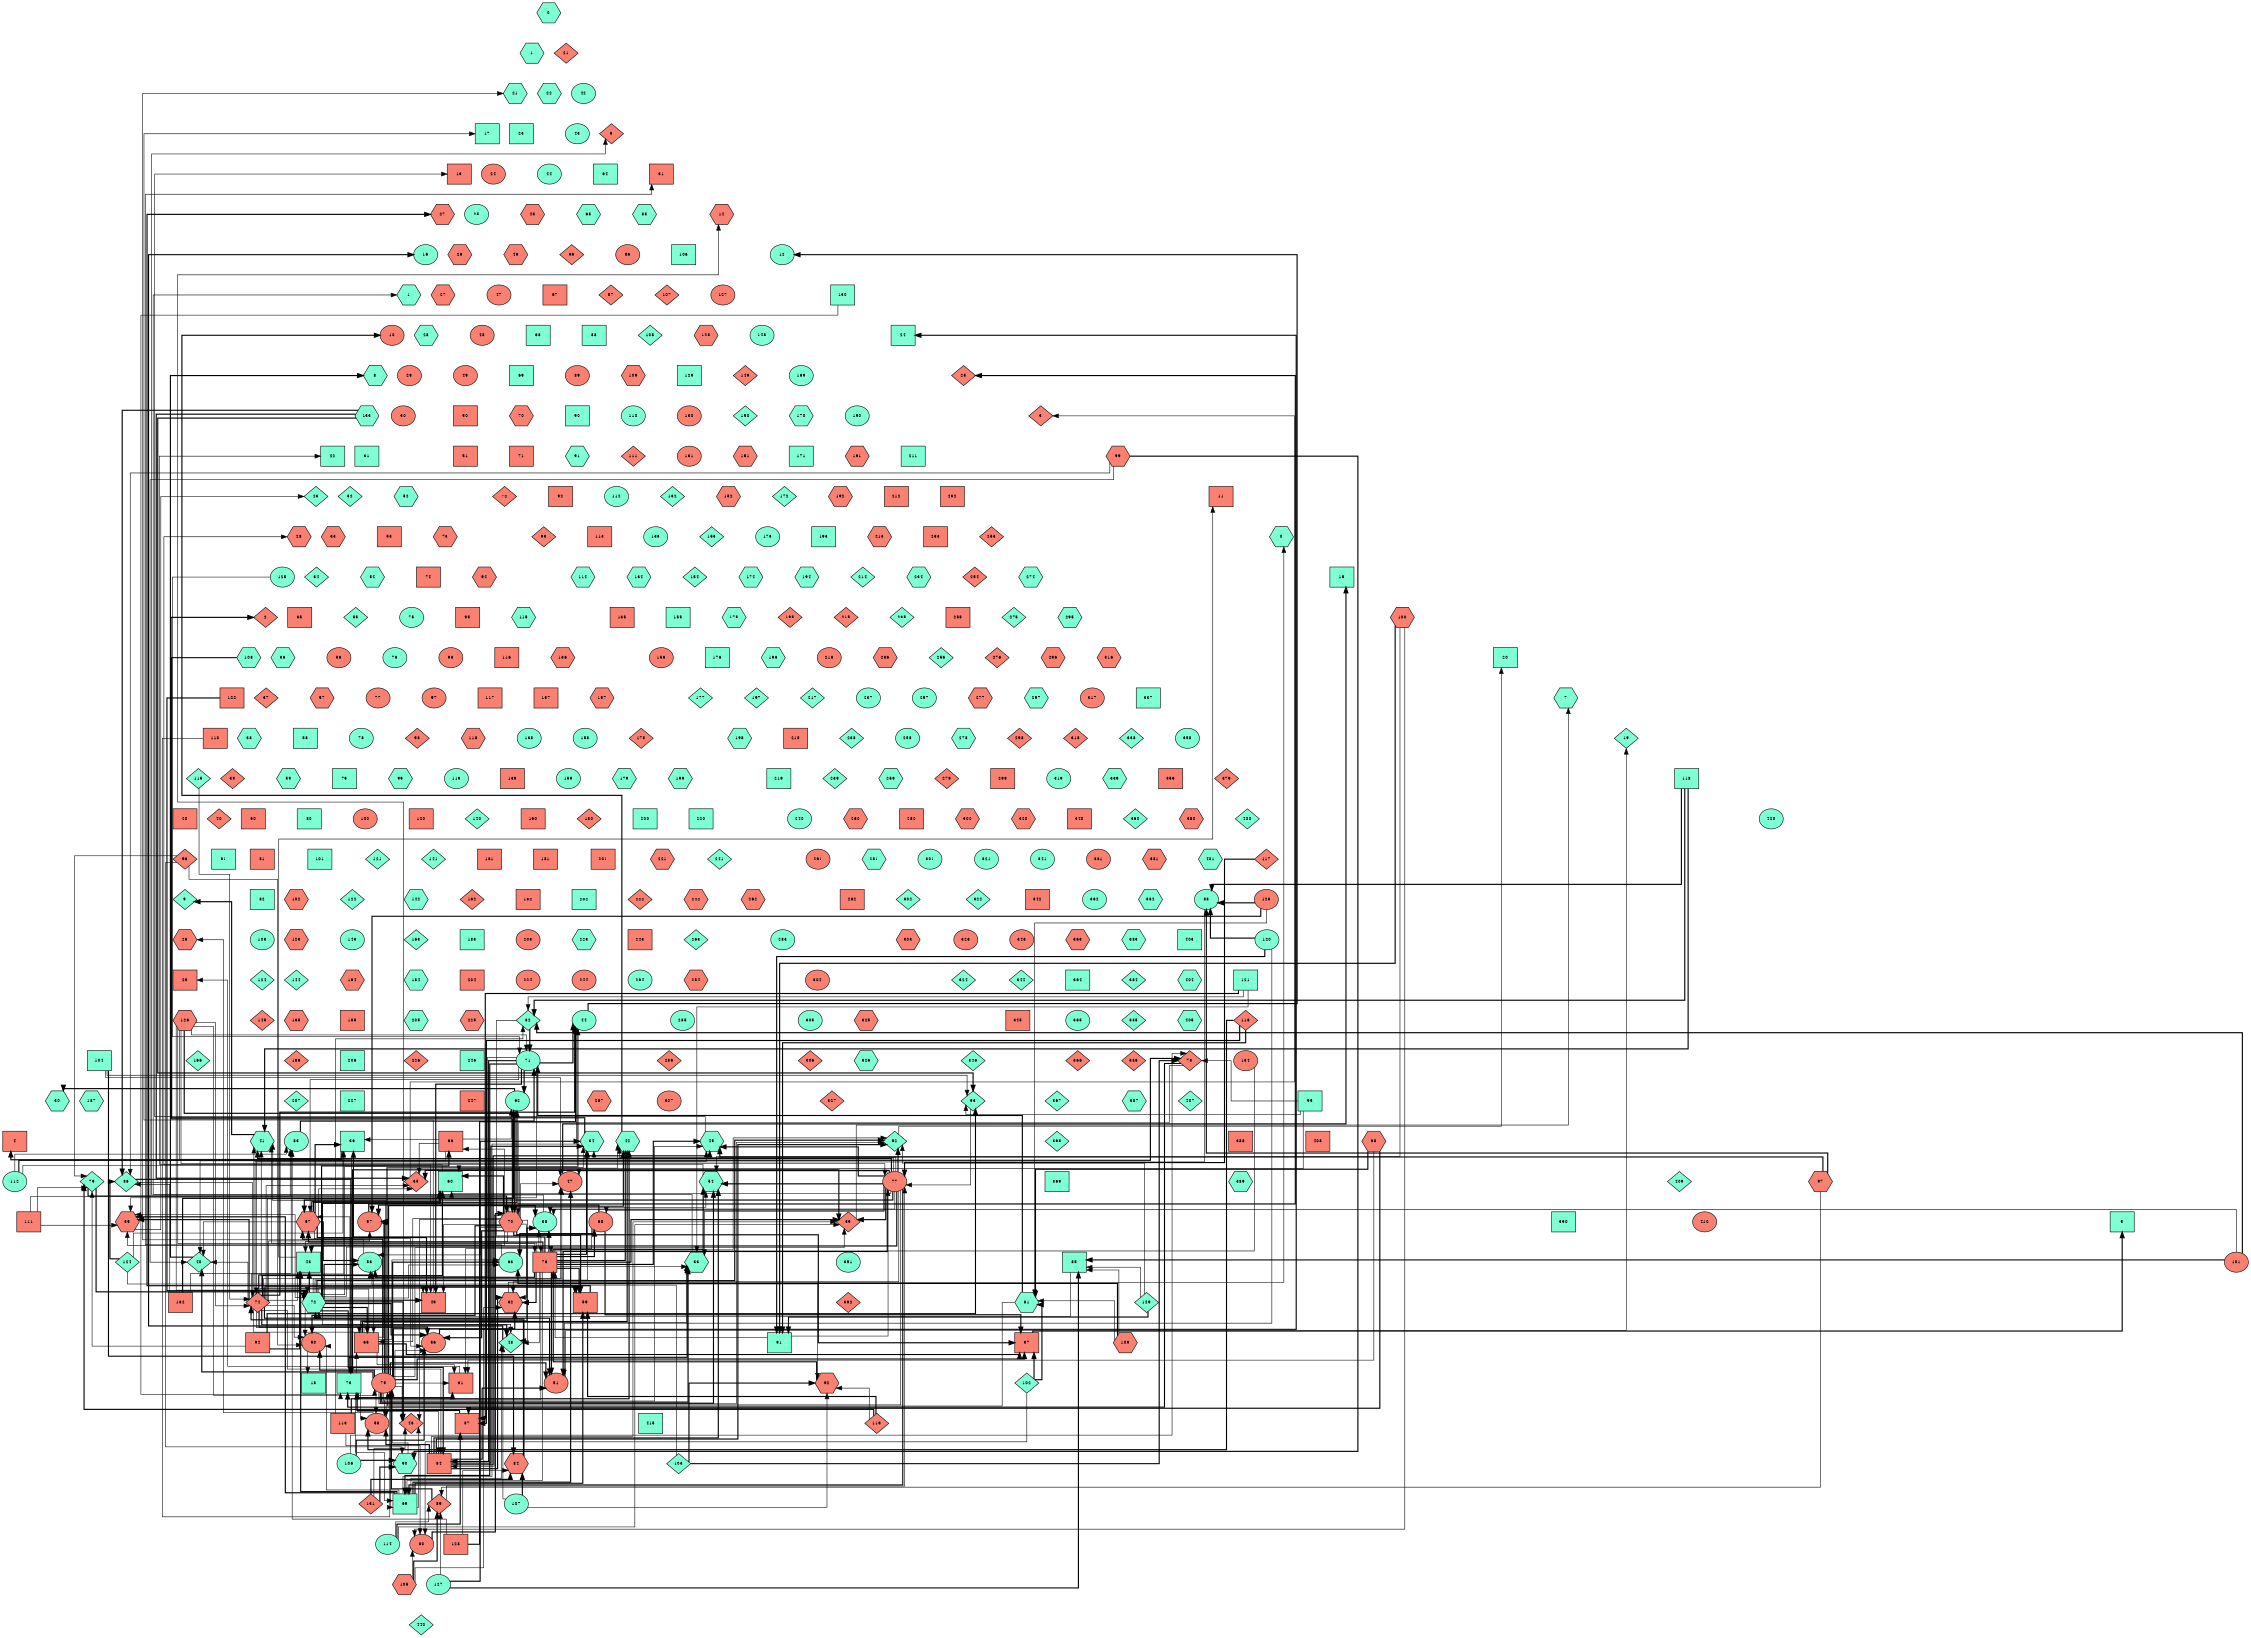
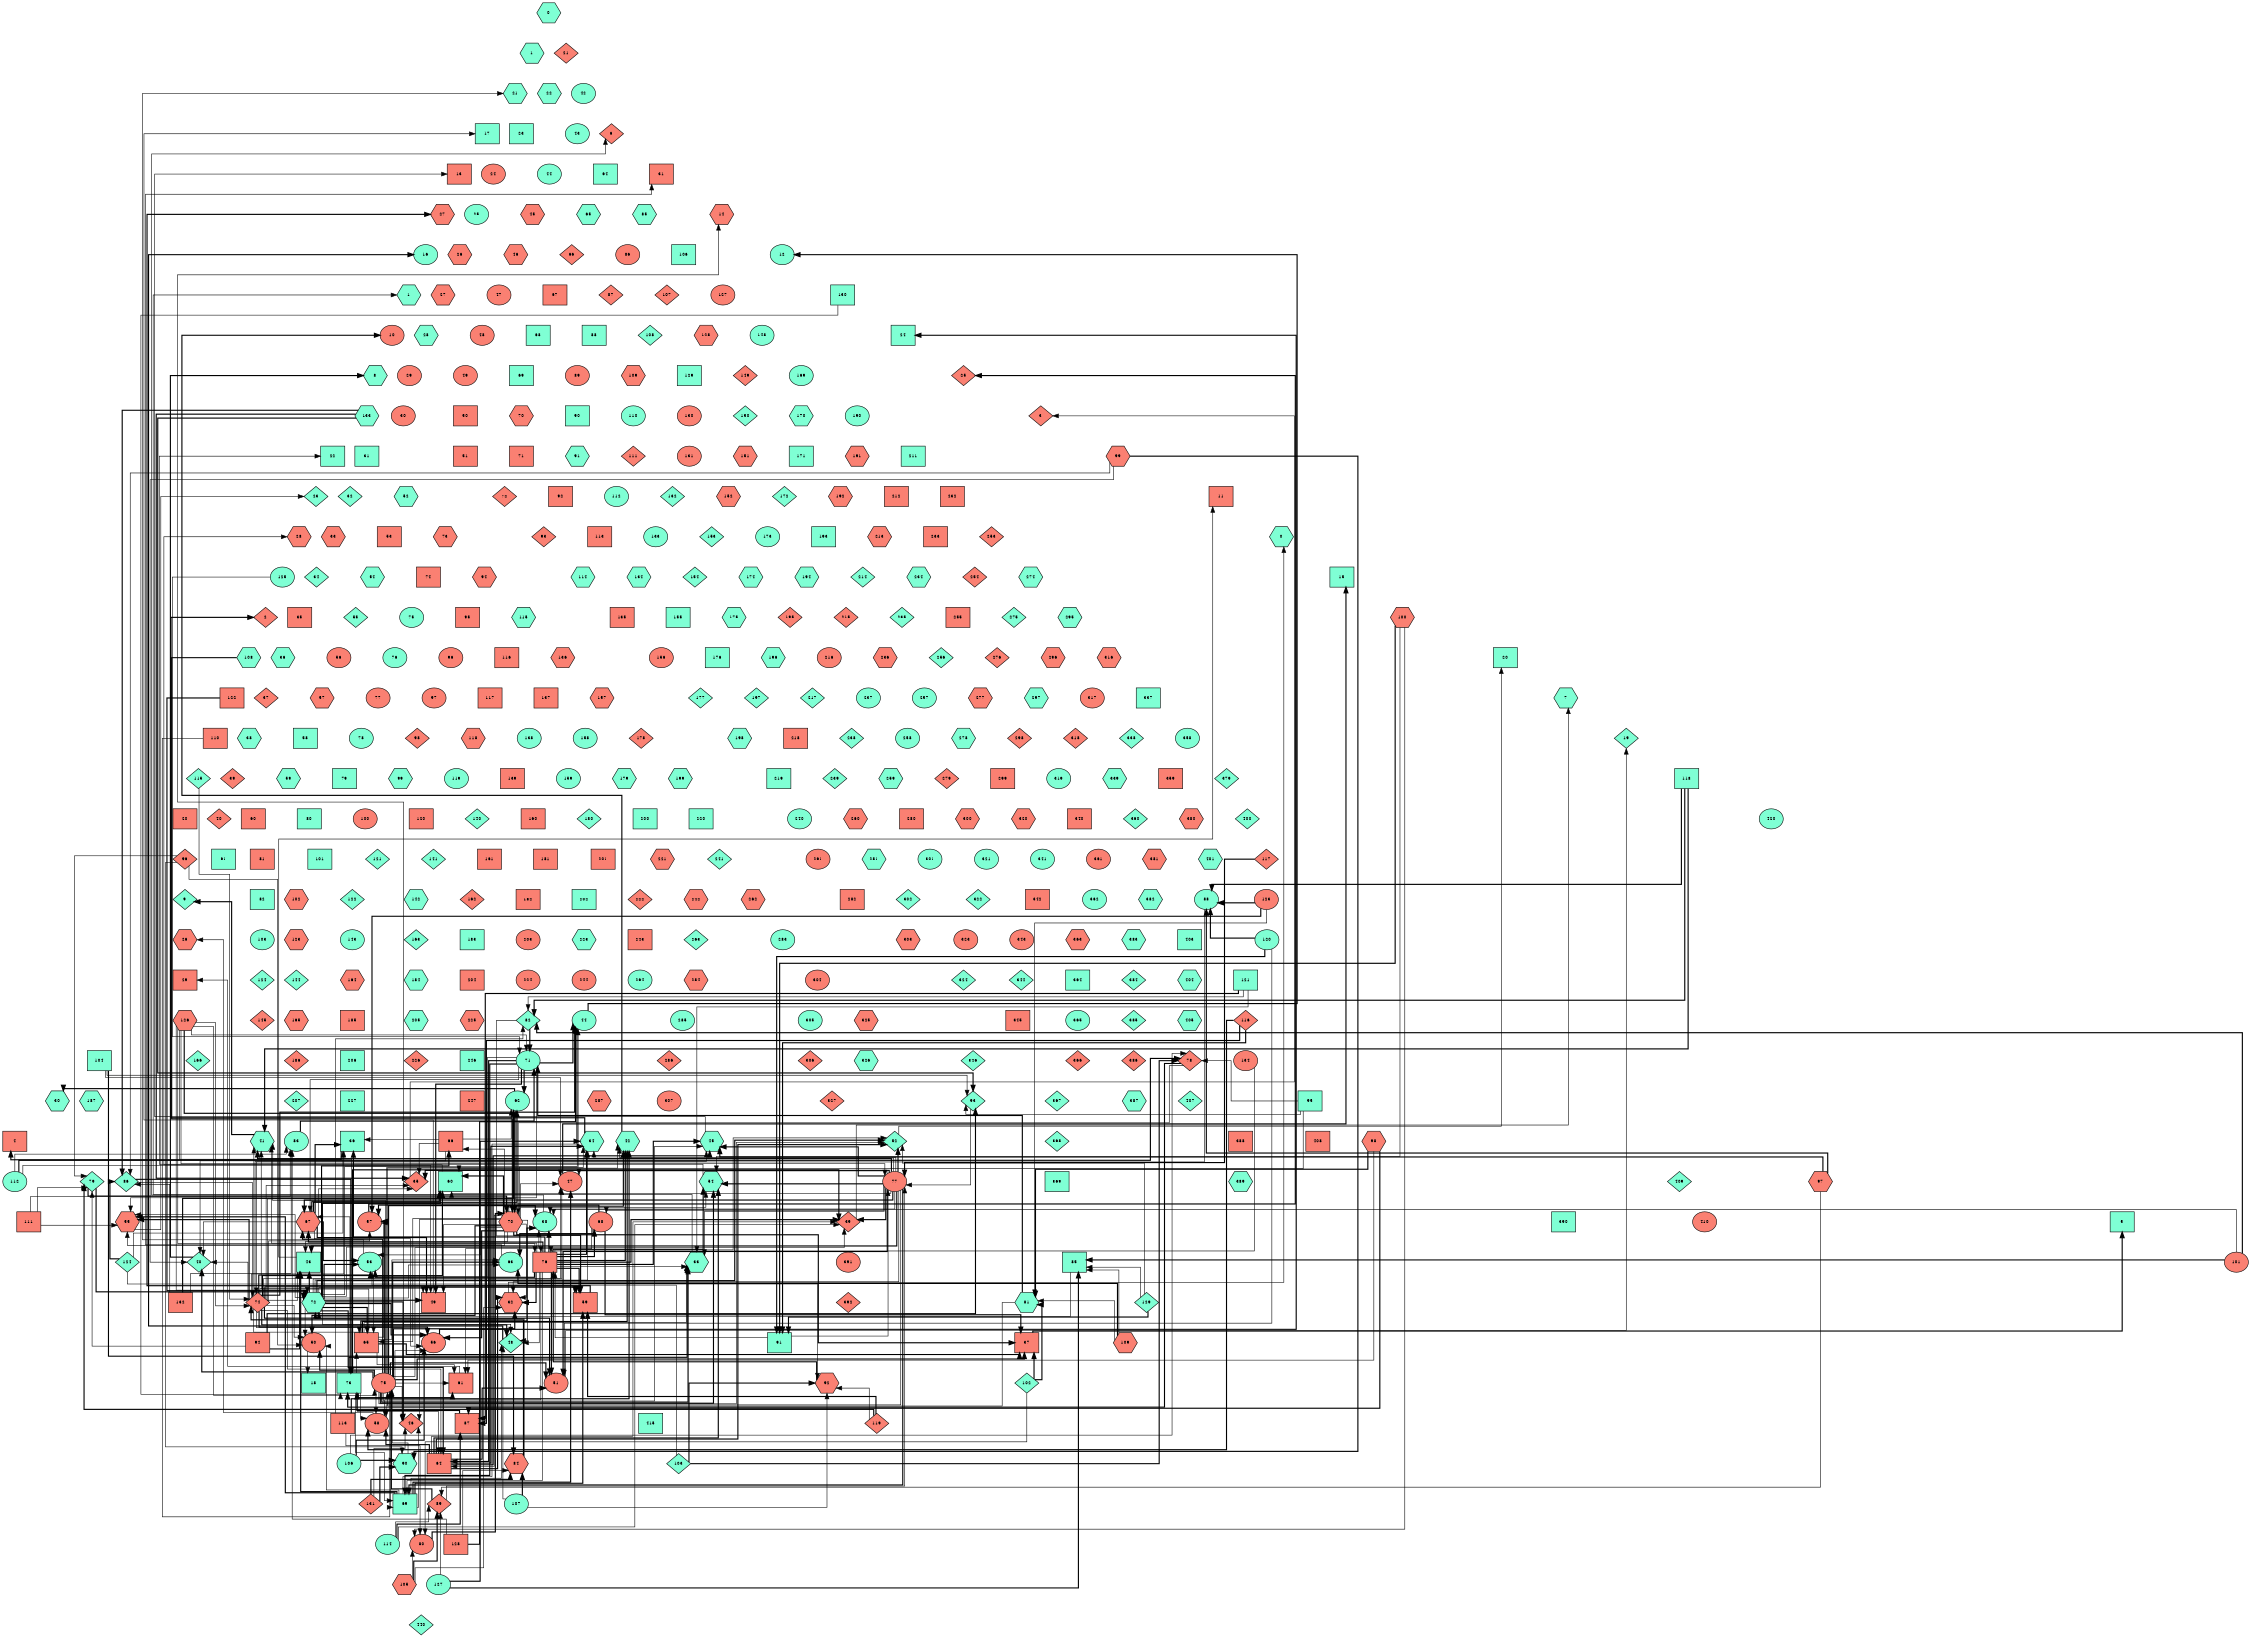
node "379": fillcolor salmon -> aquamarine
node "180": fillcolor salmon -> aquamarine
node "391": fillcolor aquamarine -> salmon
